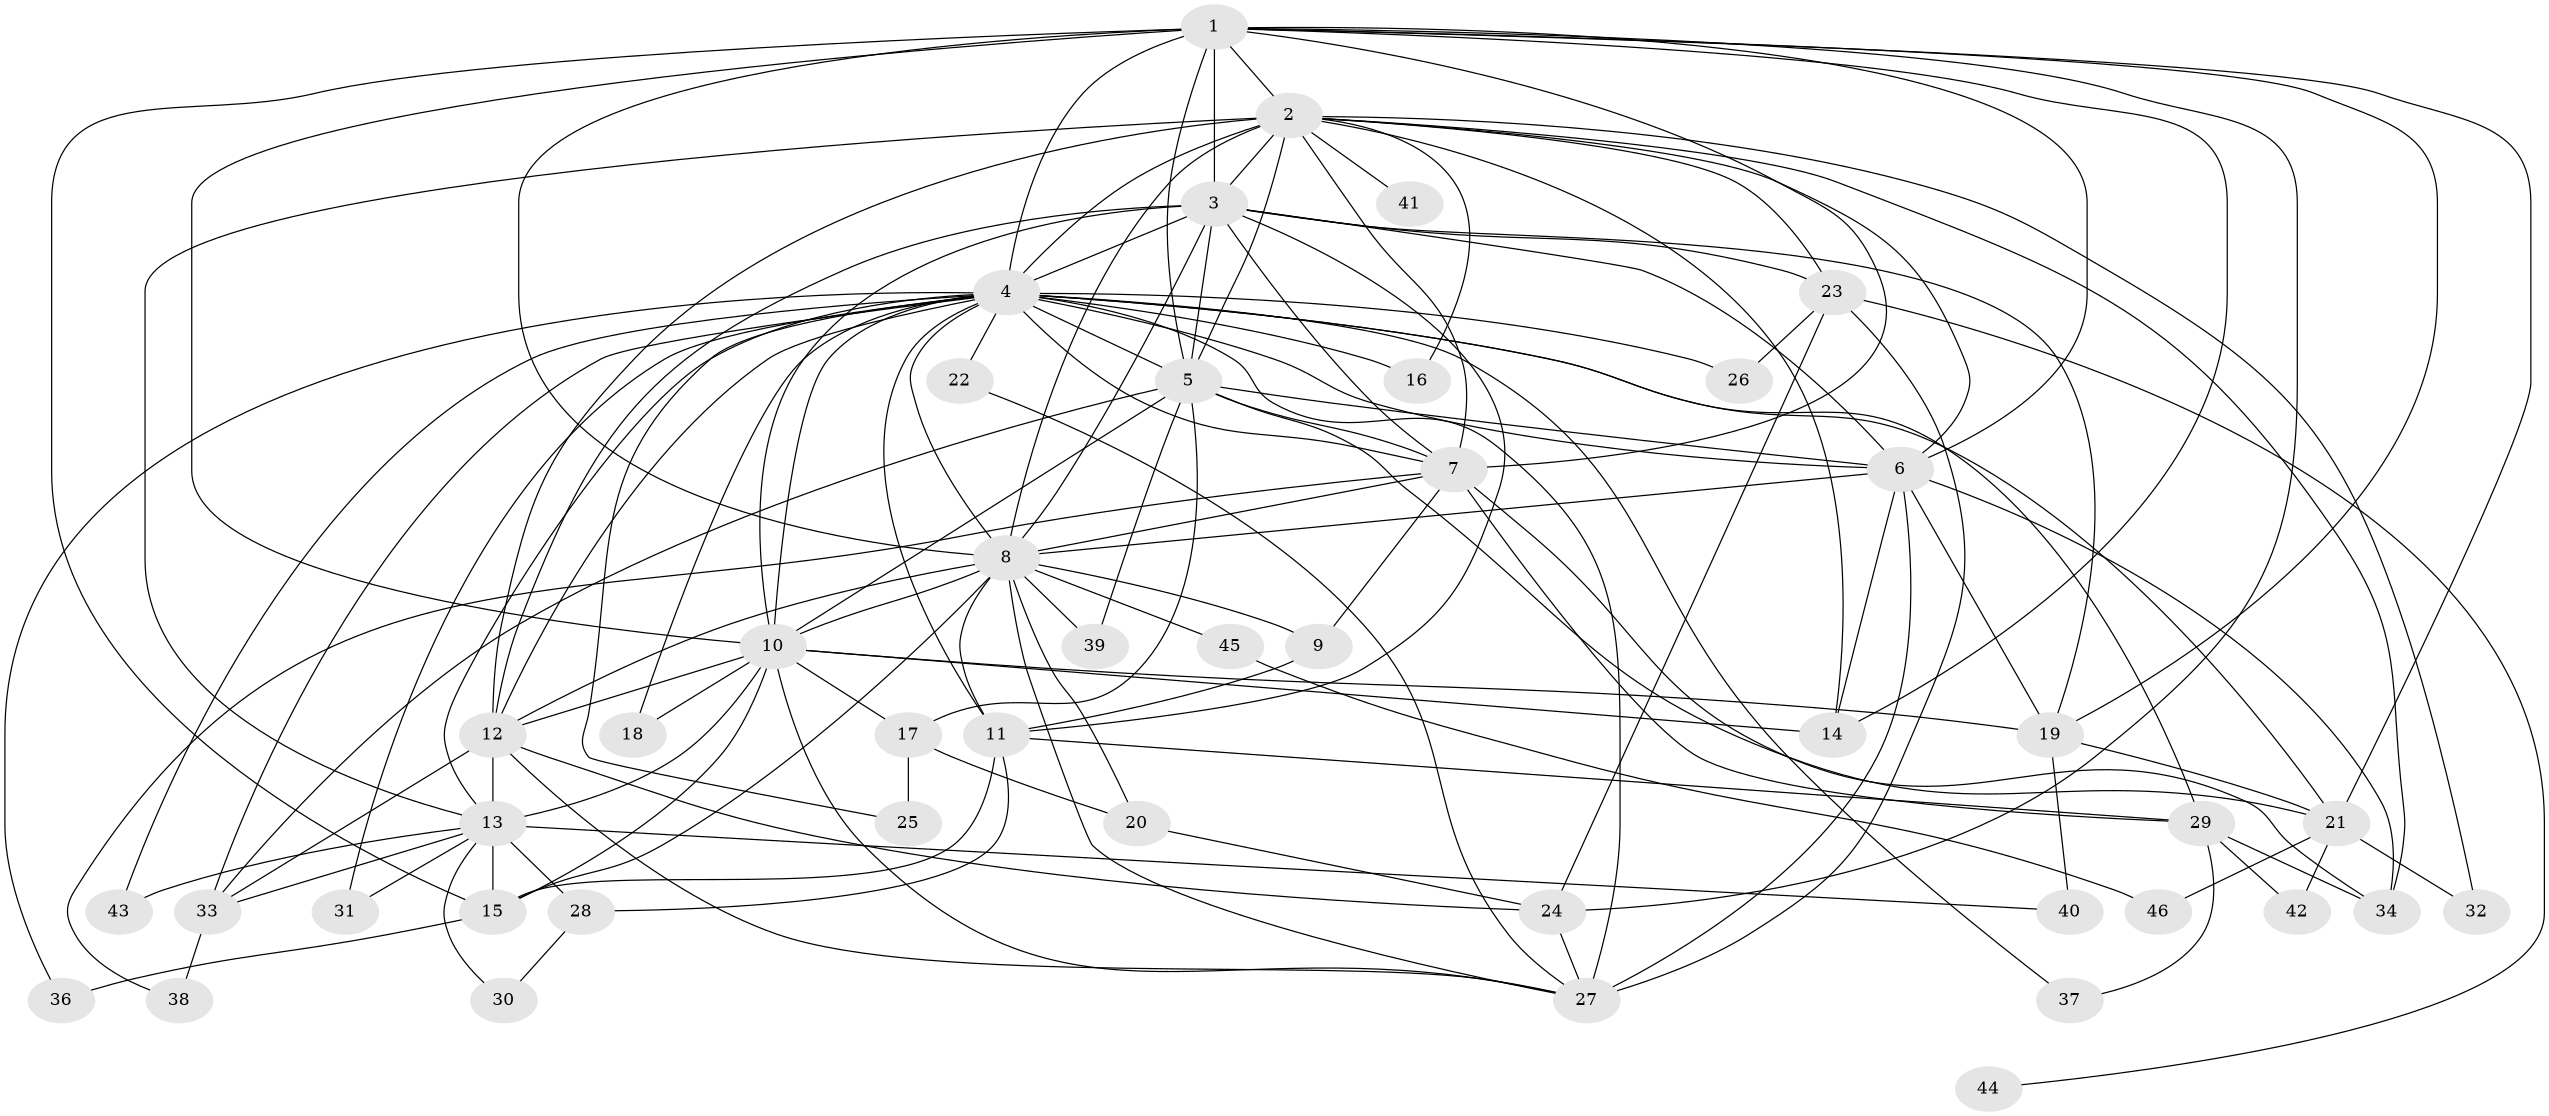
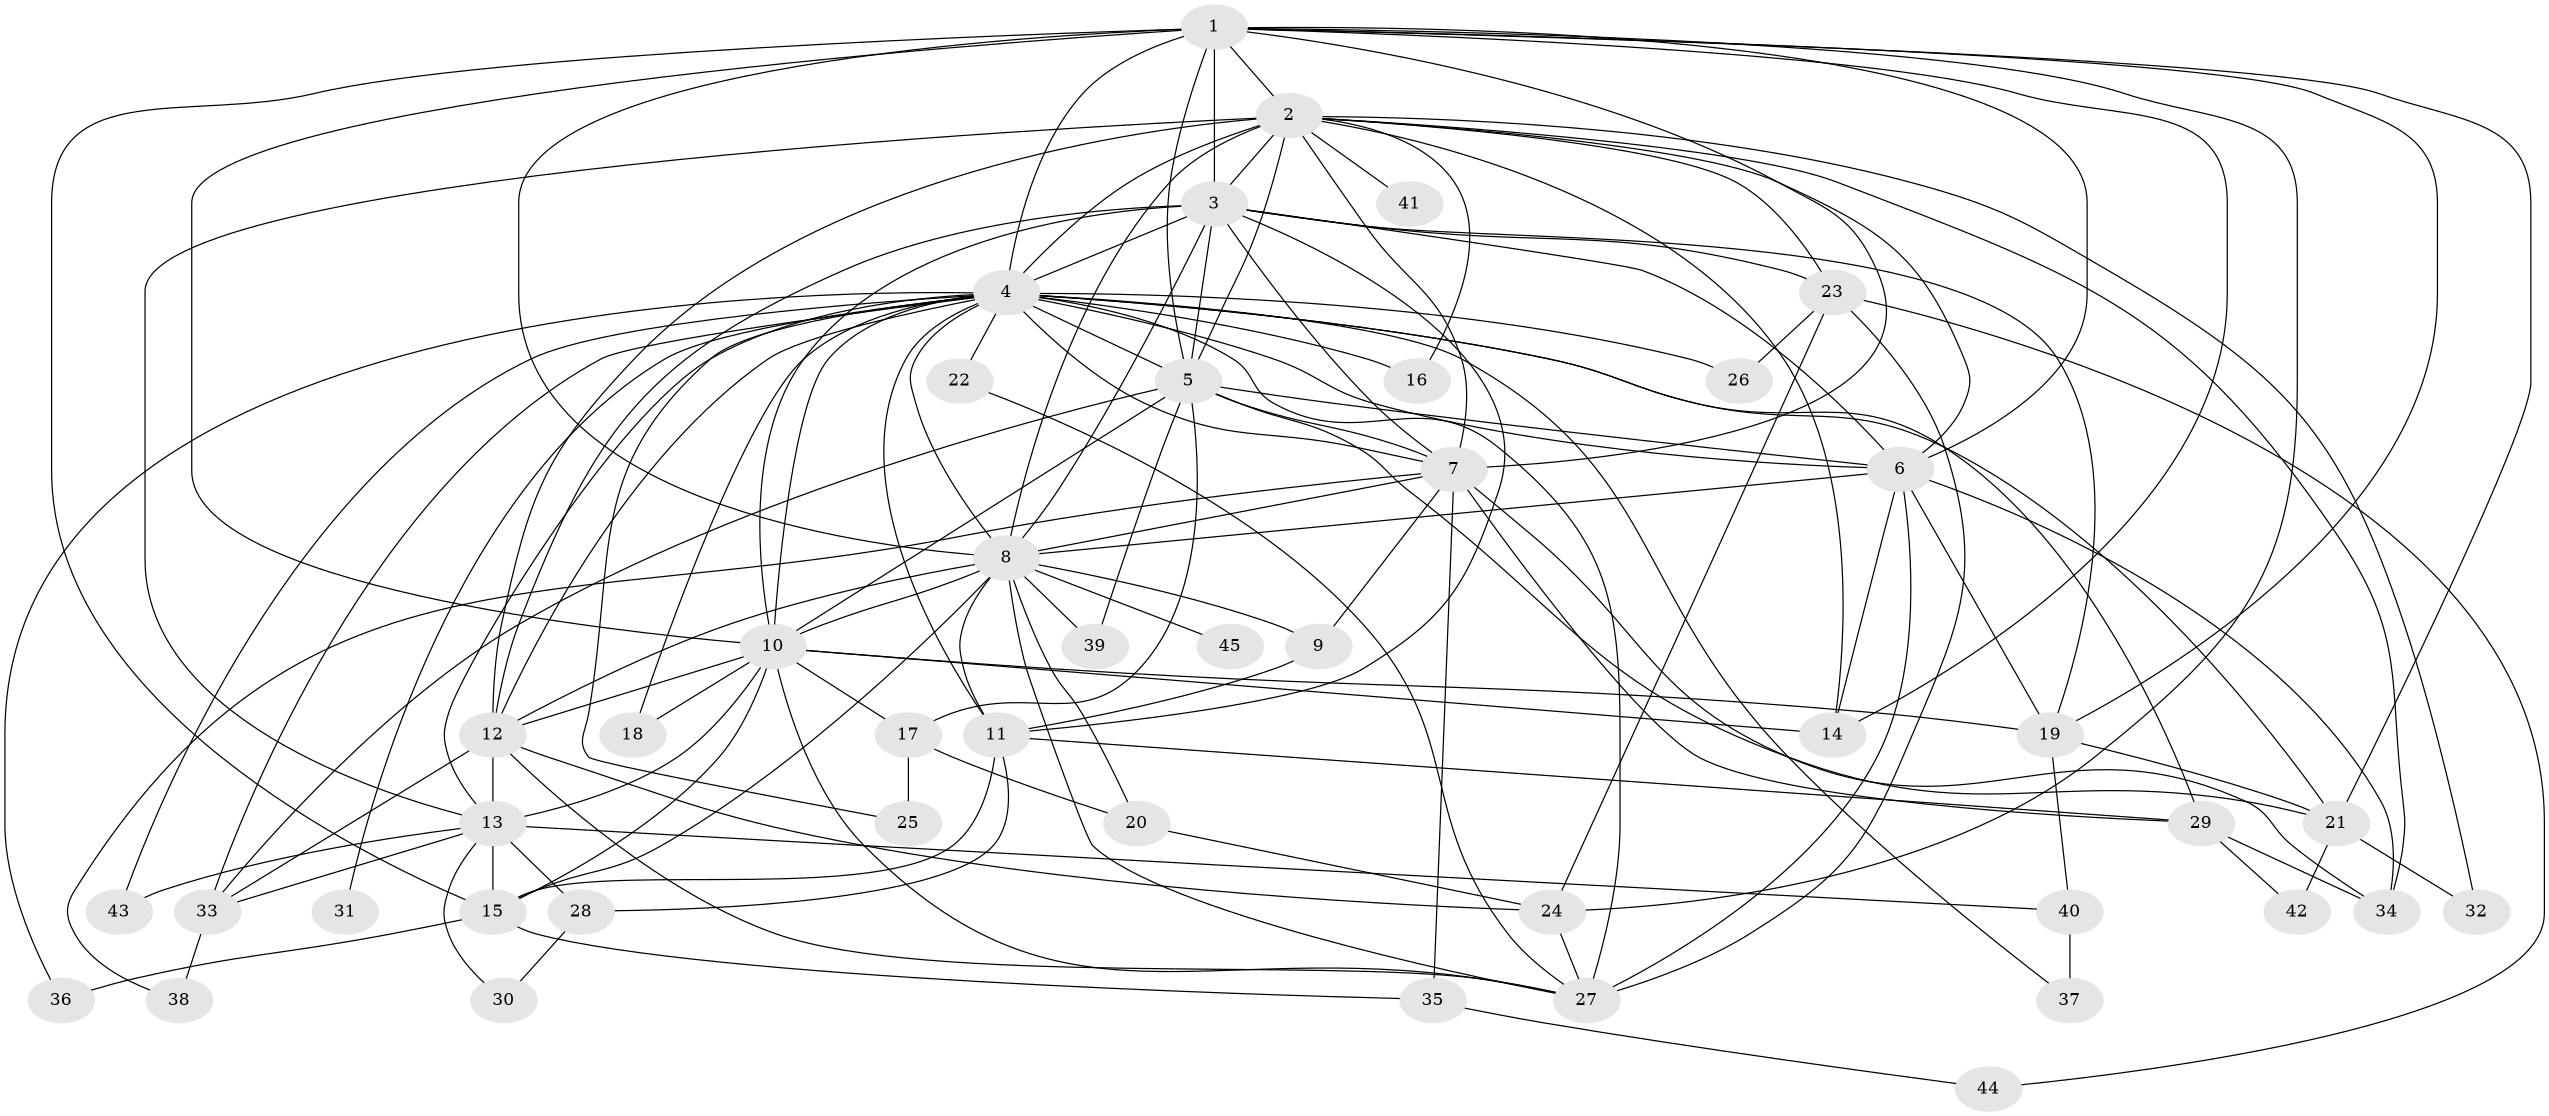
edge "13" -- "31": removed
node "46": removed
edge "29" -- "37": now "40" -- "37"
node "35": added
